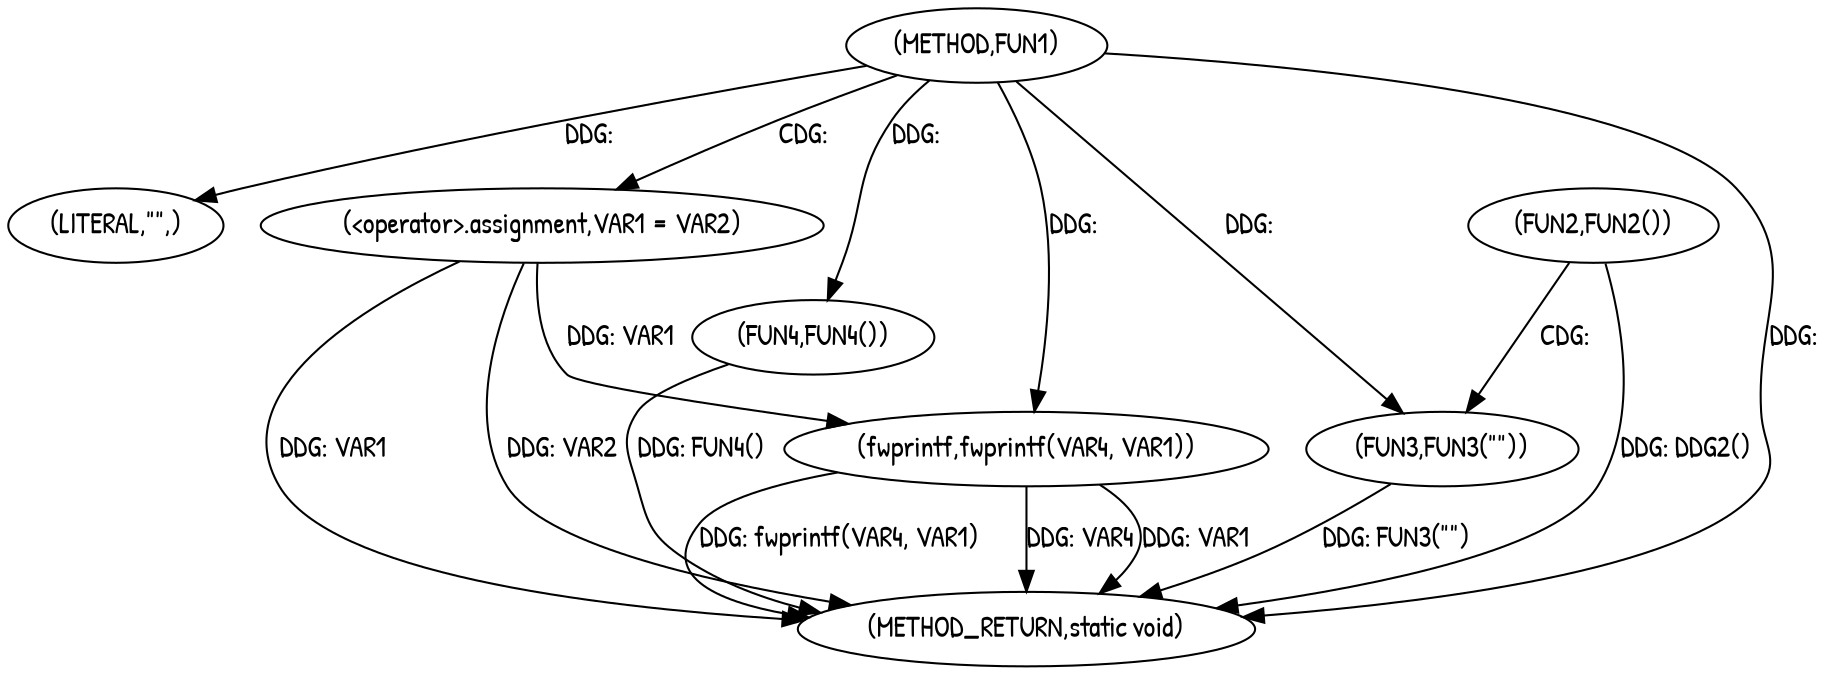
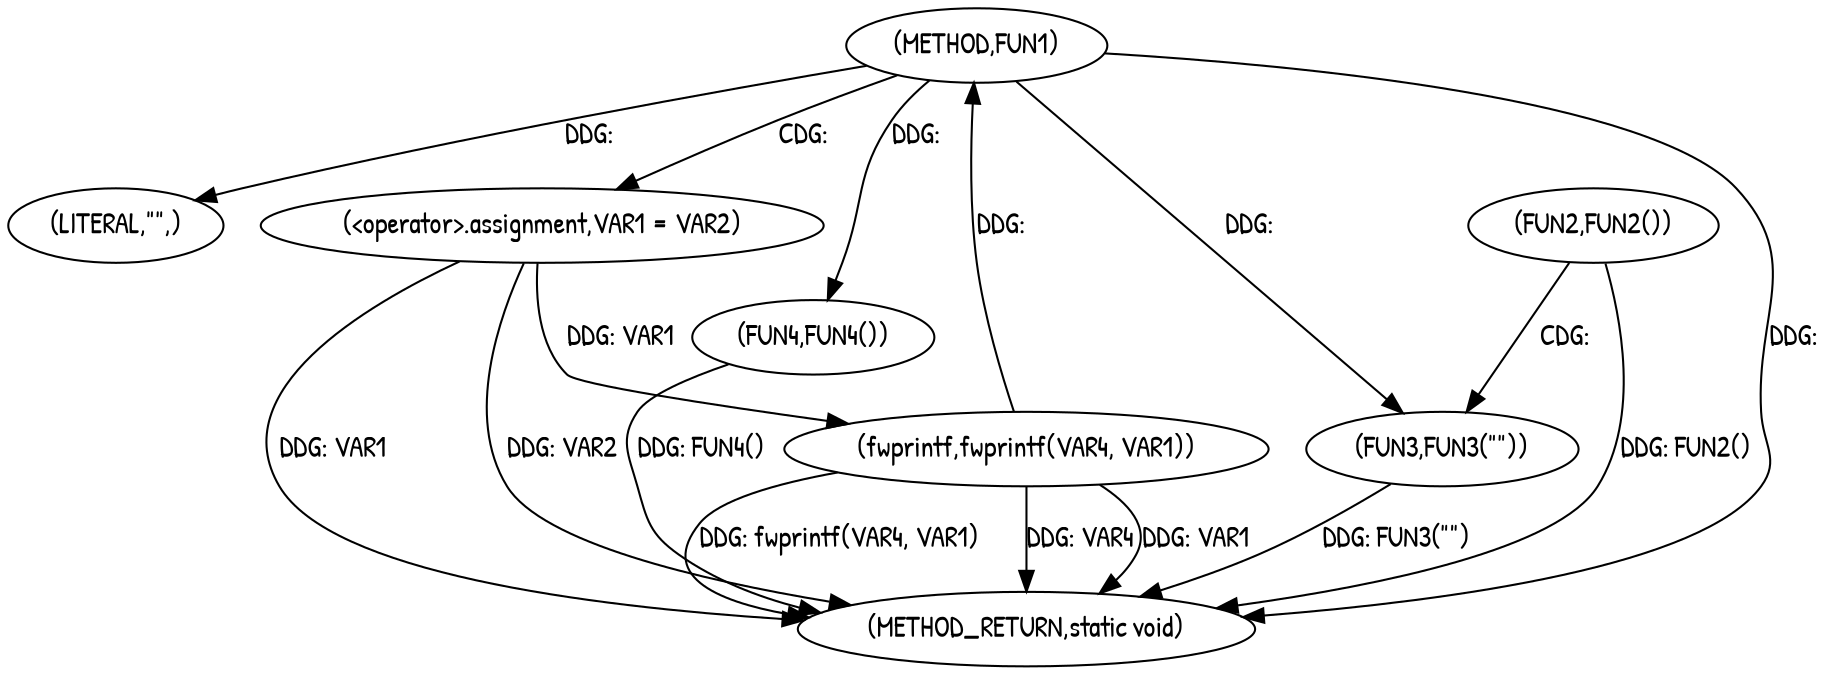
edge "(METHOD,FUN1)" -> "(fwprintf,fwprintf(VAR4, VAR1))": reversed
edge "(FUN2,FUN2())" -> "(METHOD_RETURN,static void)": label "DDG: DDG2()" -> "DDG: FUN2()"
